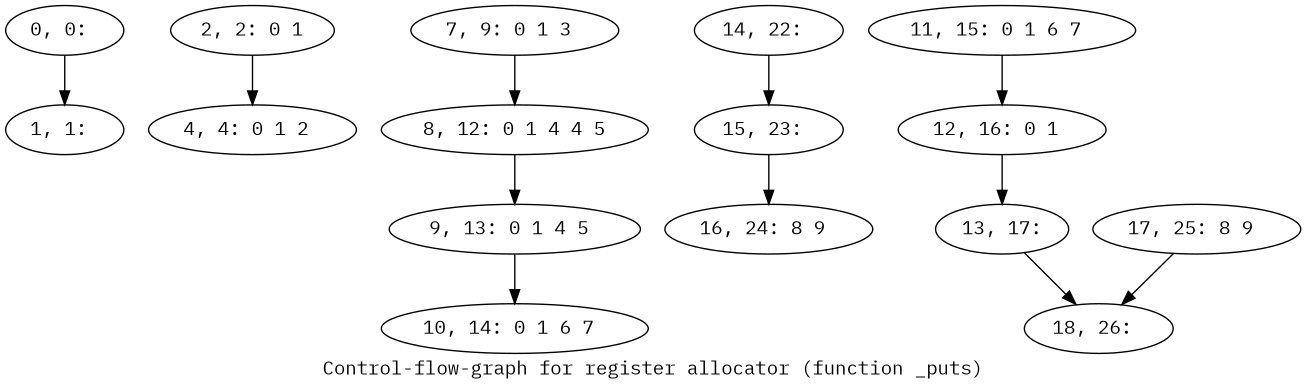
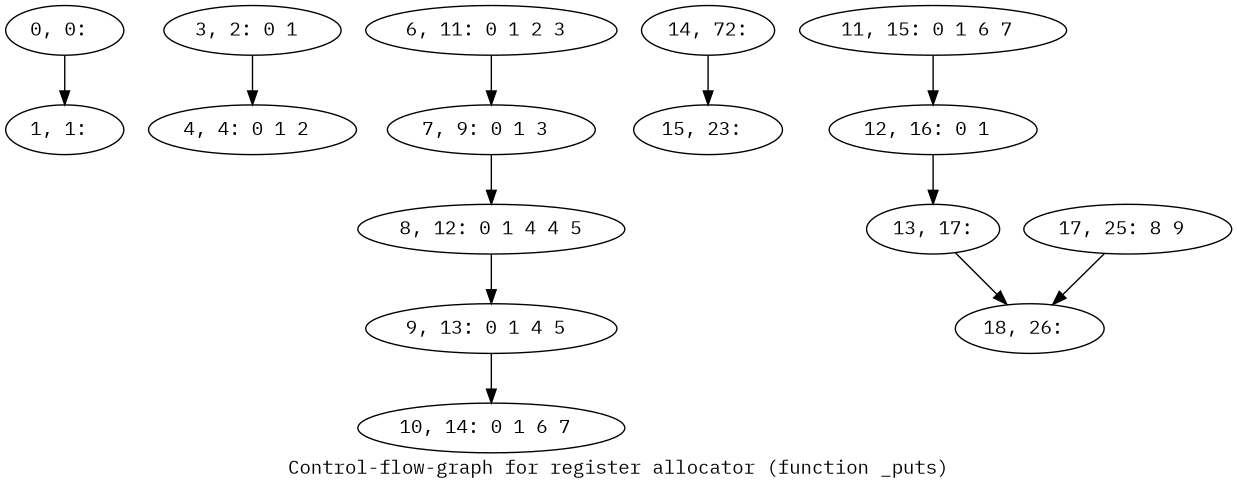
node "2, 2: 0 1": label "2, 2: 0 1" -> "3, 2: 0 1"
node "6, 11: 0 1 2 3": added
node "14, 22:": label "14, 22:" -> "14, 72:"
node "16, 24: 8 9": removed
